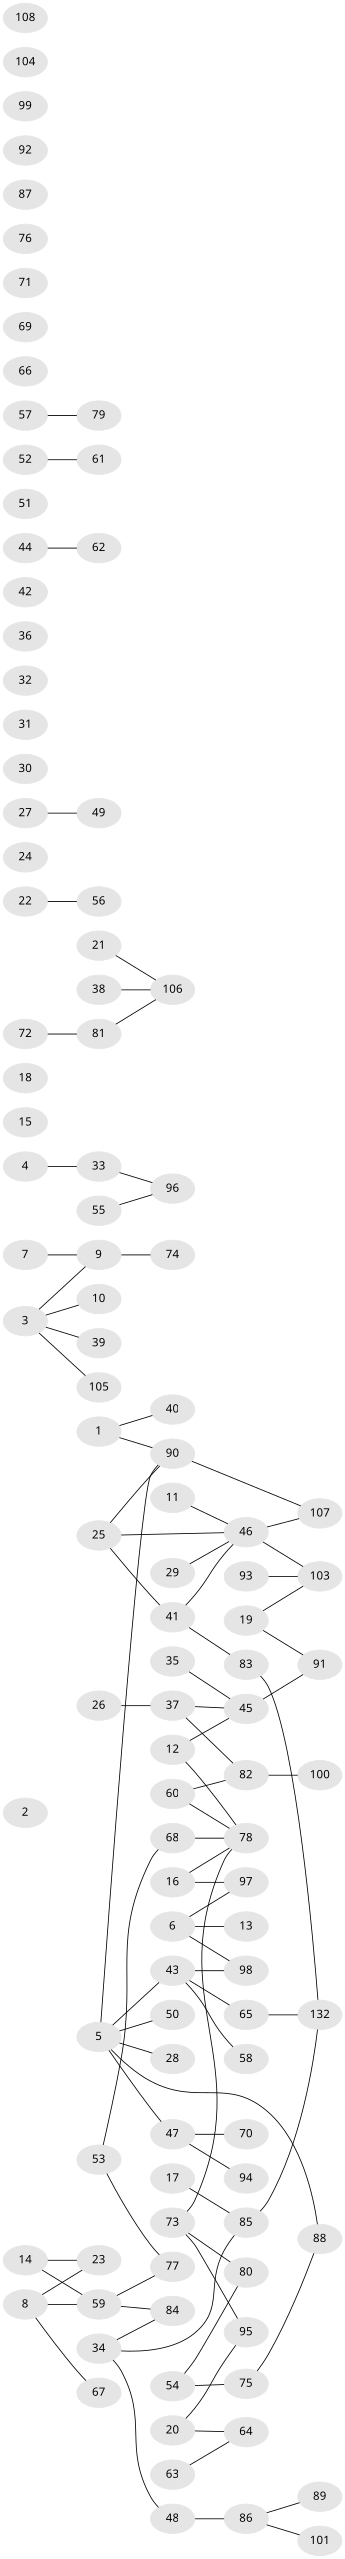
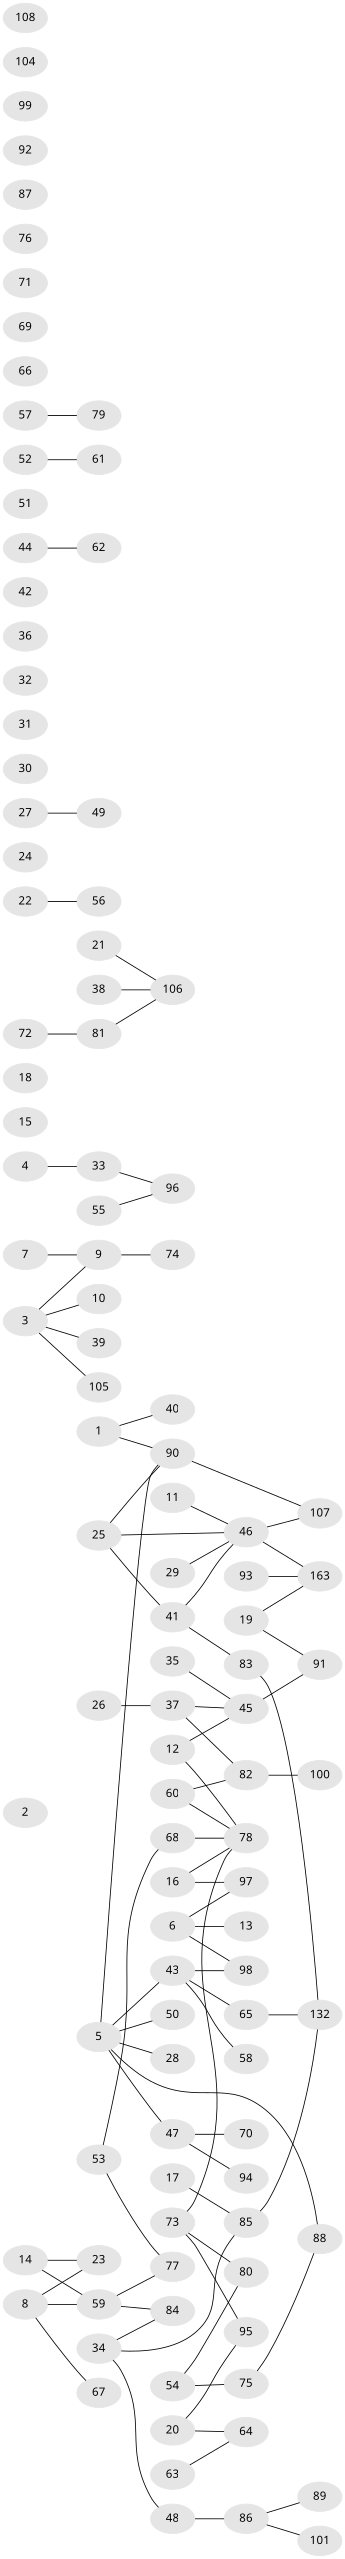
node "103": label "103" -> "163"
